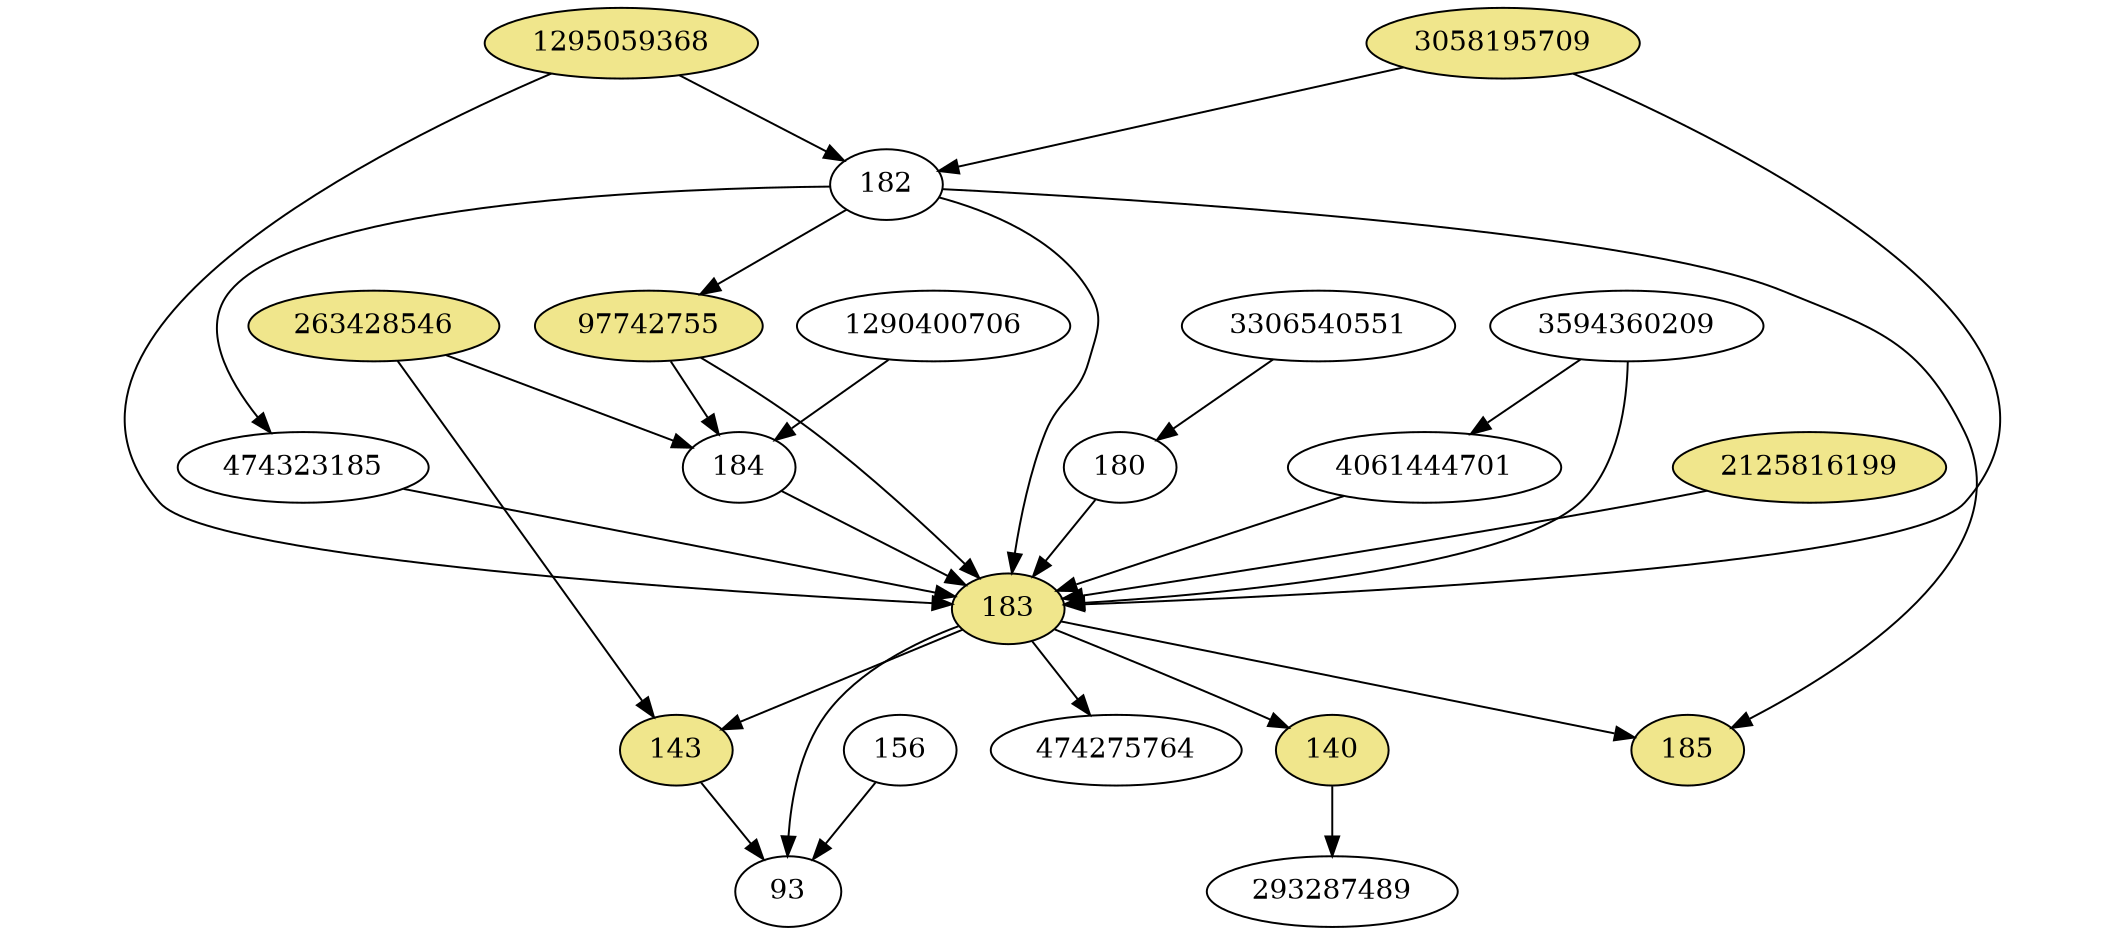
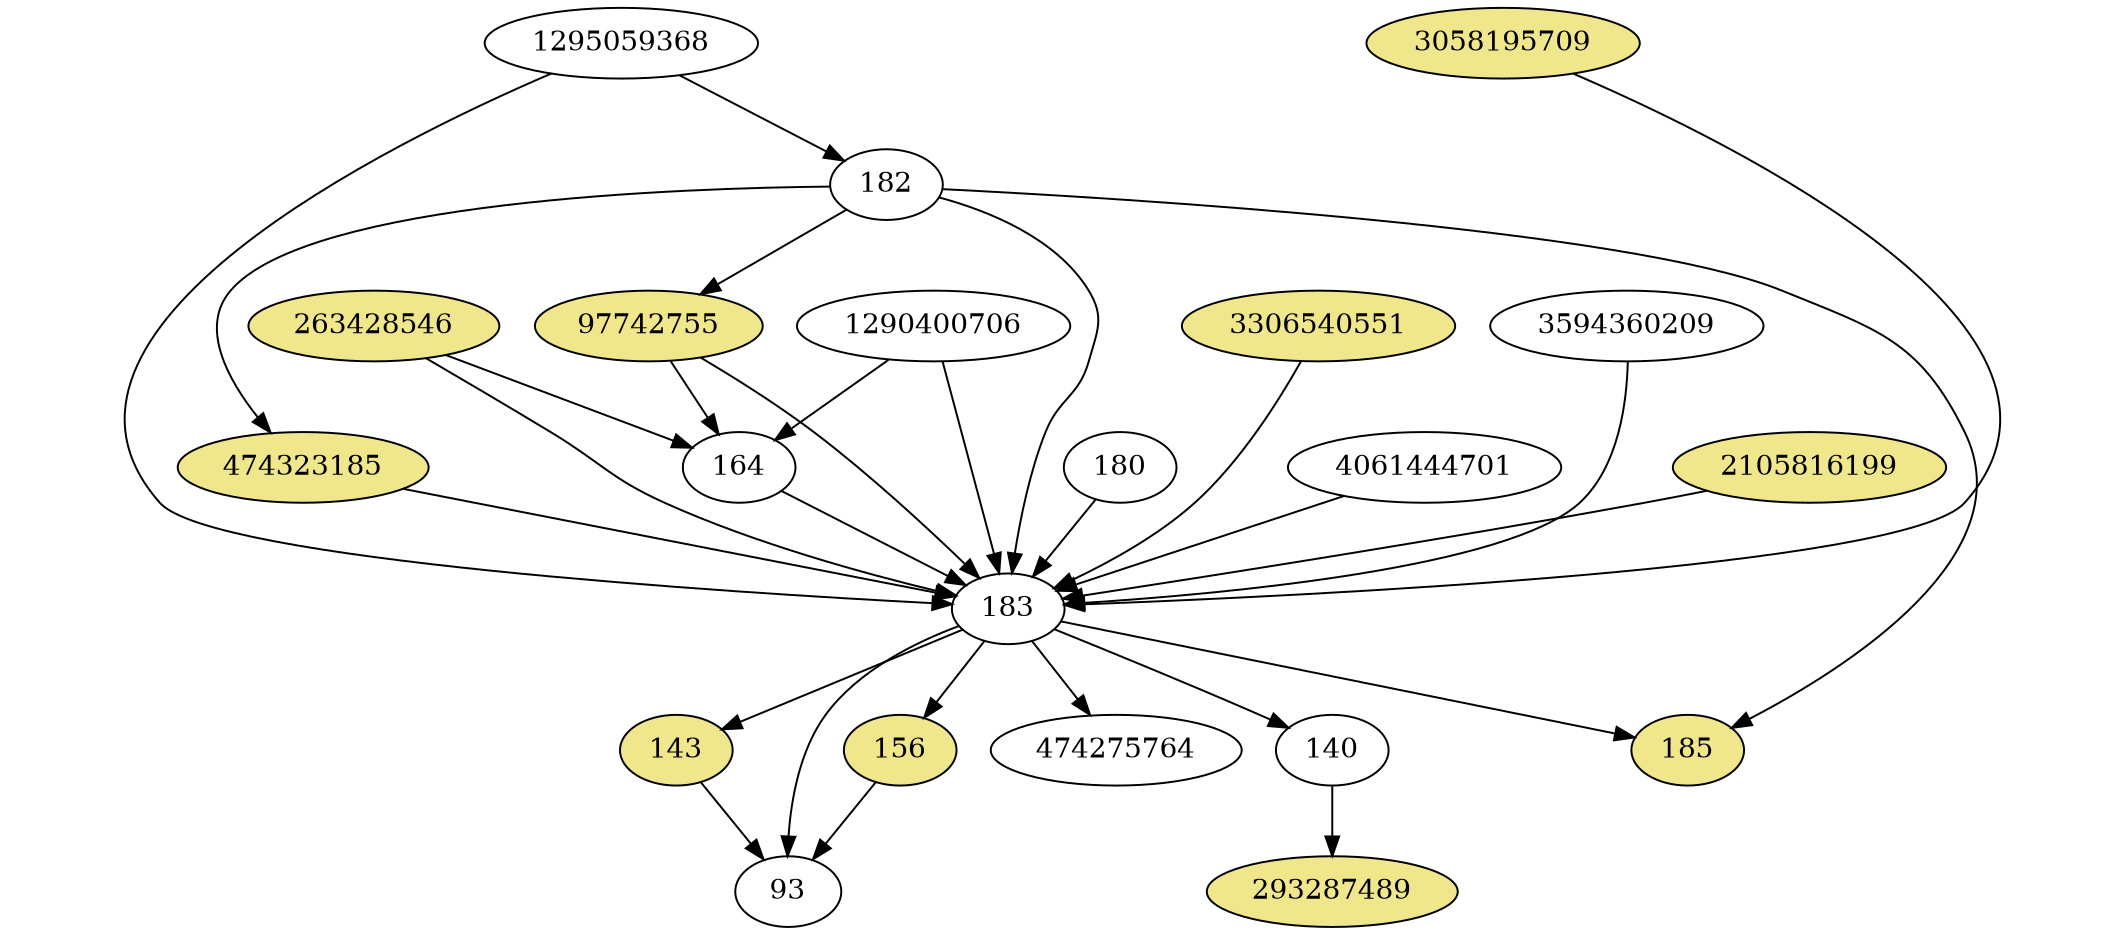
node "1295059368": fillcolor khaki -> white
edge "3058195709" -> "182": removed
node "3306540551": fillcolor white -> khaki
edge "3594360209" -> "4061444701": removed
edge "3306540551" -> "180": now "3306540551" -> "183"
edge "1290400706" -> "183": added
node "474323185": fillcolor white -> khaki
node "184": label "184" -> "164"
node "2125816199": label "2125816199" -> "2105816199"
edge "263428546" -> "143": now "263428546" -> "183"
node "183": fillcolor khaki -> white
edge "183" -> "156": added
node "156": fillcolor white -> khaki
node "140": fillcolor khaki -> white
node "293287489": fillcolor white -> khaki
